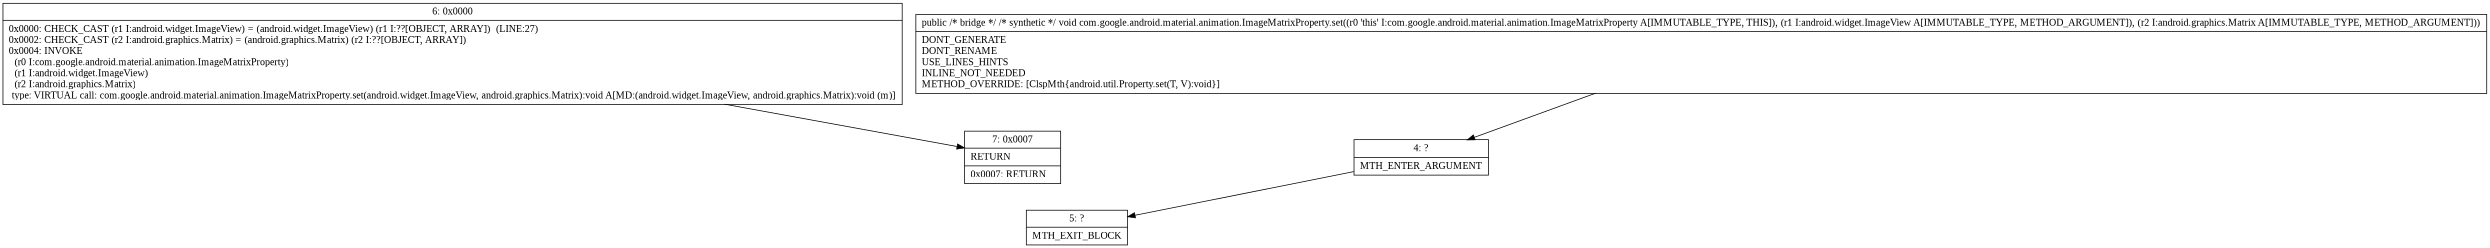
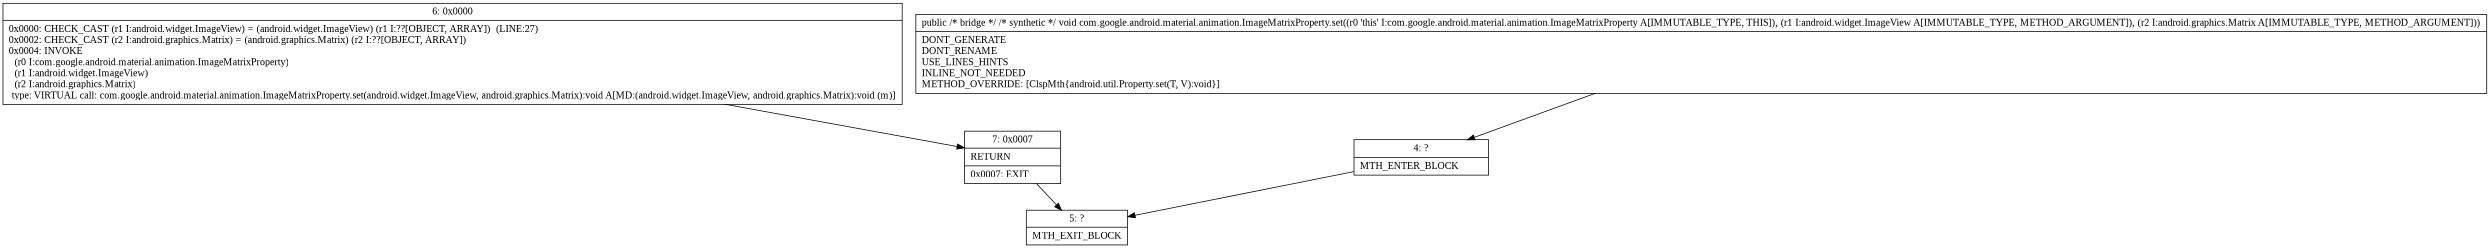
node "4: ?": text "MTH_ENTER_ARGUMENT" -> "MTH_ENTER_BLOCK"
node "7: 0x0007": text "0x0007: RETURN" -> "0x0007: EXIT"
edge "7: 0x0007" -> "5: ?": added
